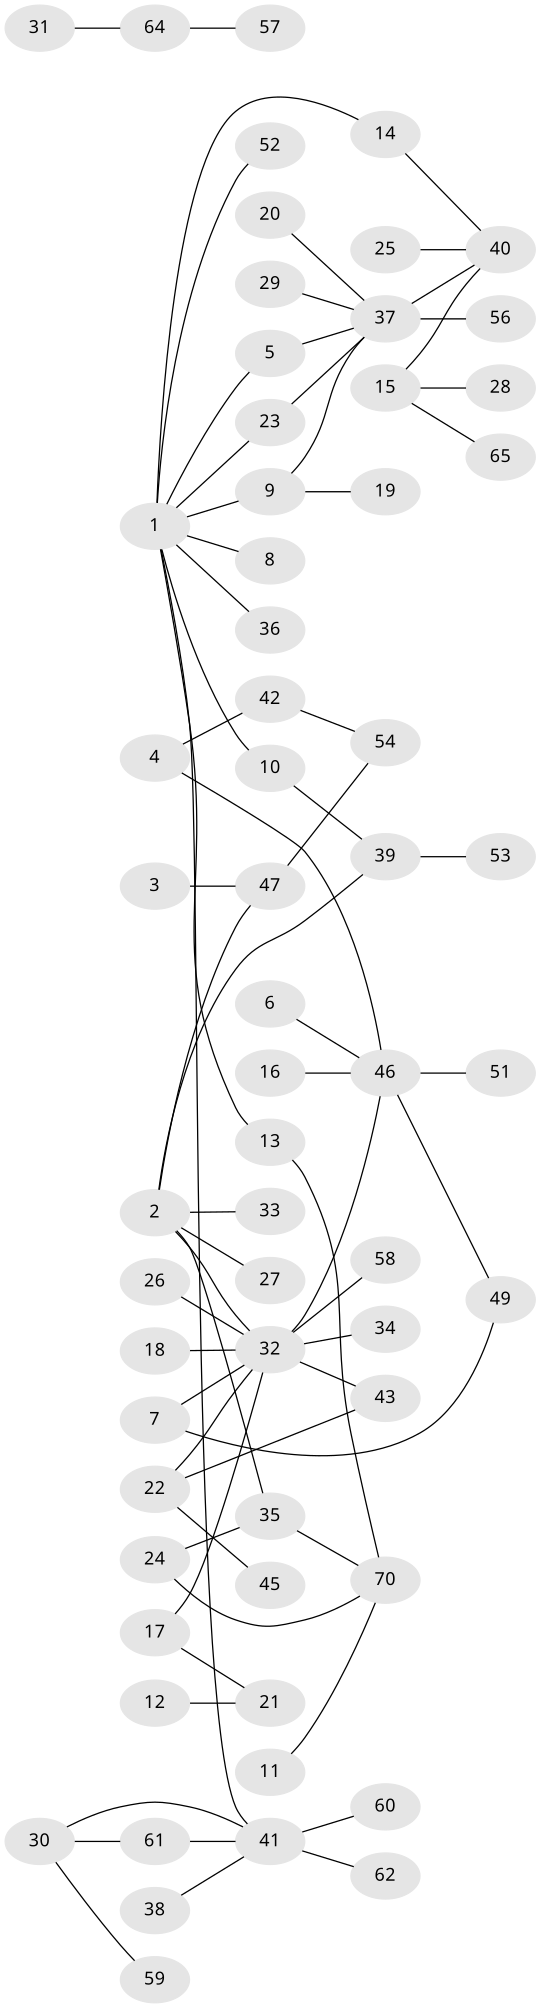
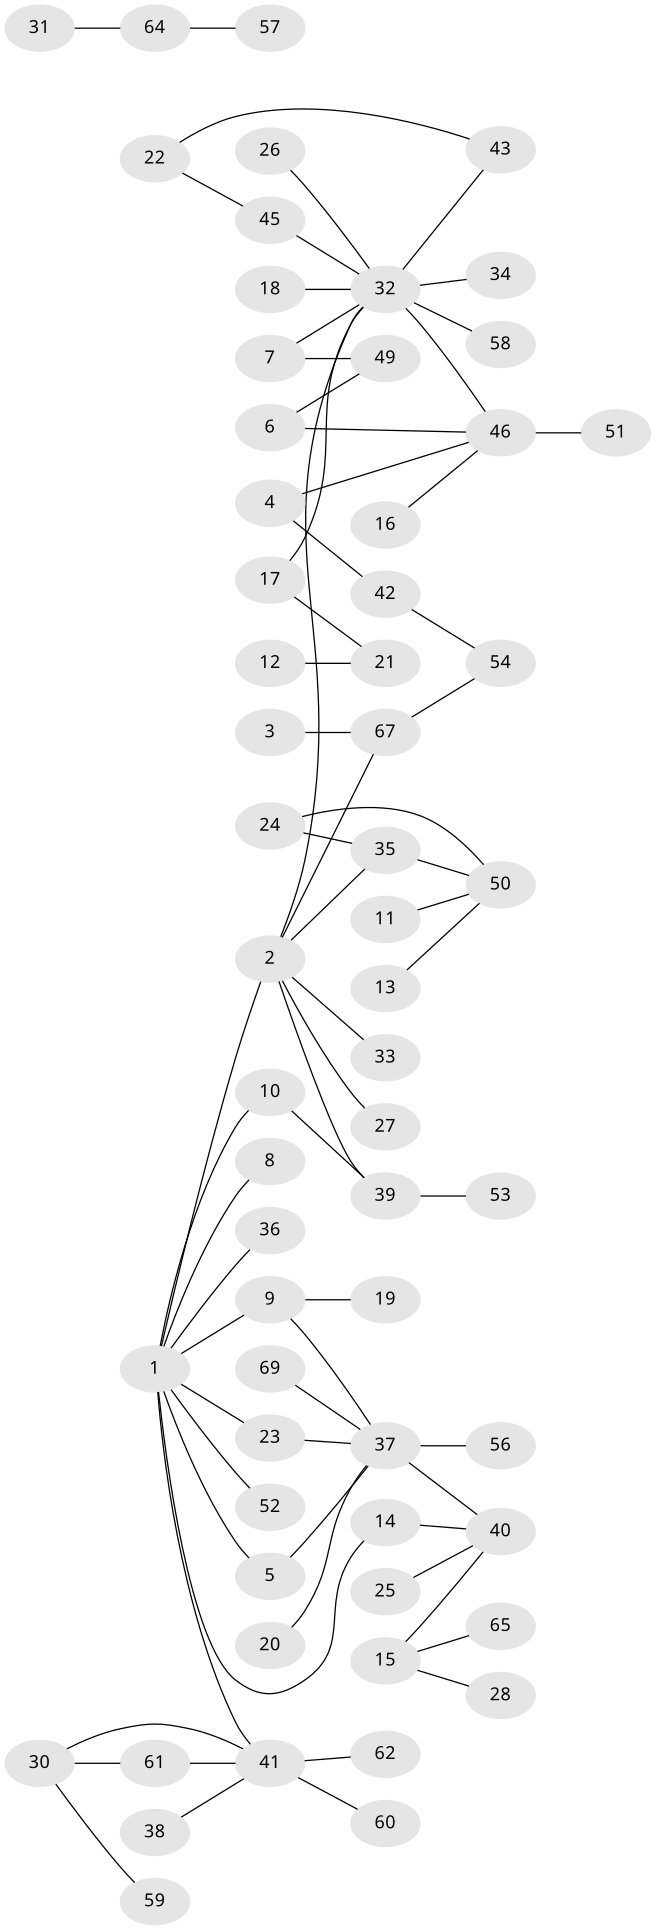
node "29": label "29" -> "69"
edge "1" -- "13": now "1" -- "2"
node "47": label "47" -> "67"
edge "46" -- "49": now "6" -- "49"
edge "32" -- "22": now "32" -- "45"
node "70": label "70" -> "50"
